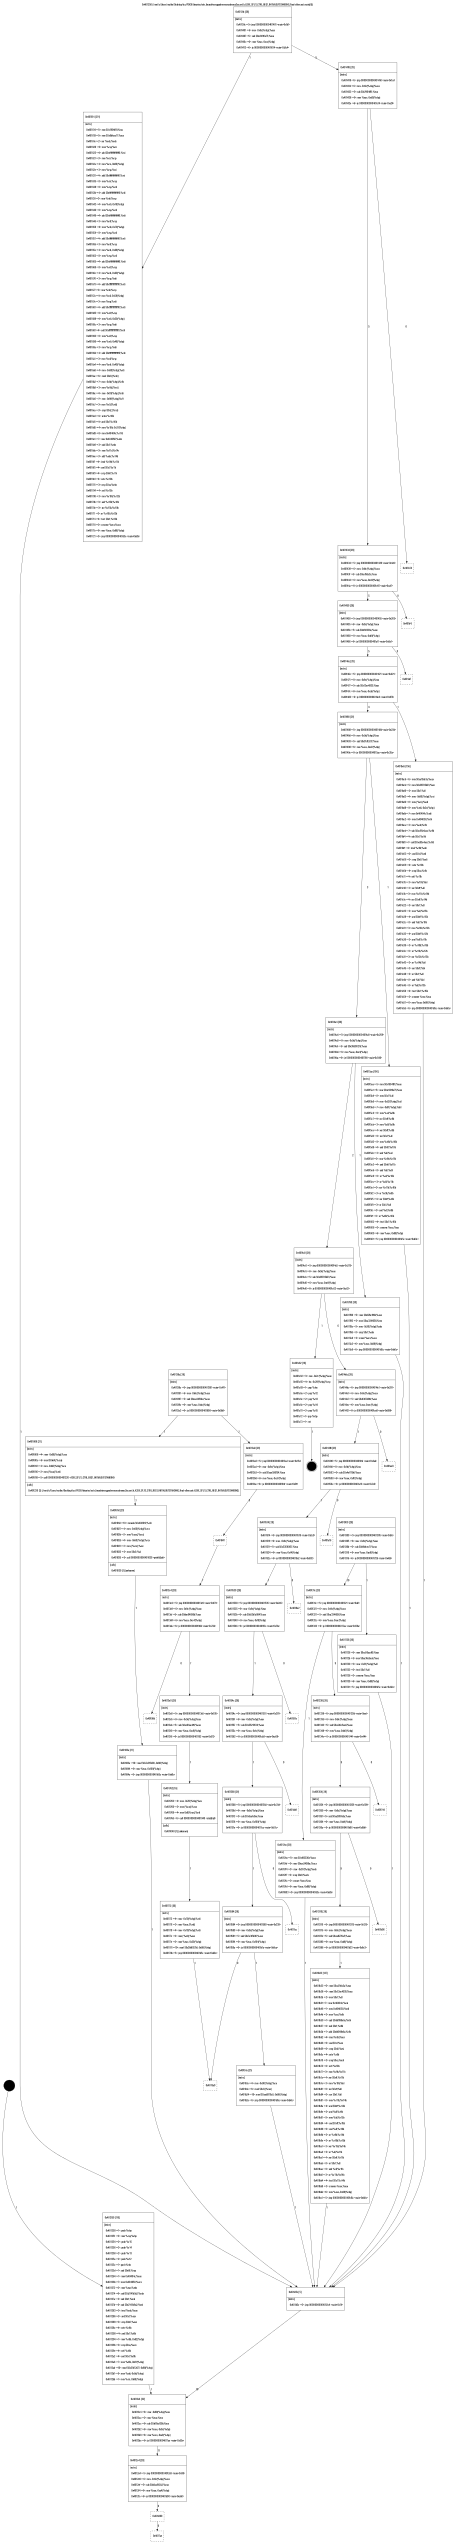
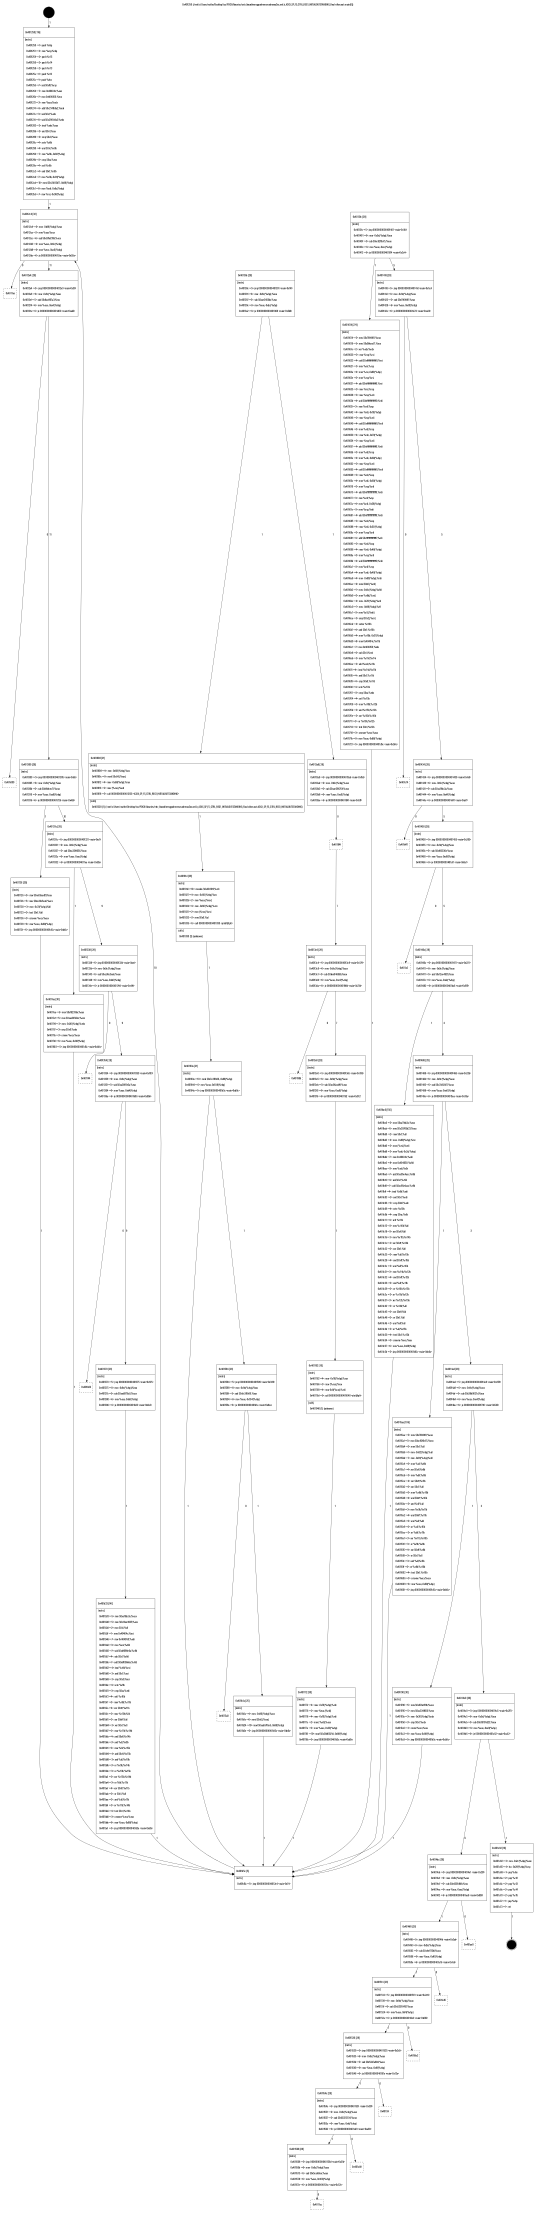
edge "0x4012e4 [28]" -> "0x401300 [28]": added, label "11"
edge "0x401568 [28]" -> "0x401584 [28]": now "0x40183a [21]" -> "0x401584 [28]"
edge "0x401772 [30]" -> "0x4015a0": now "0x401772 [30]" -> "0x401d5c [5]"
edge "0x401d00" -> "0x4017ae": now "0x4012c4 [32]" -> "0x4017ae"
